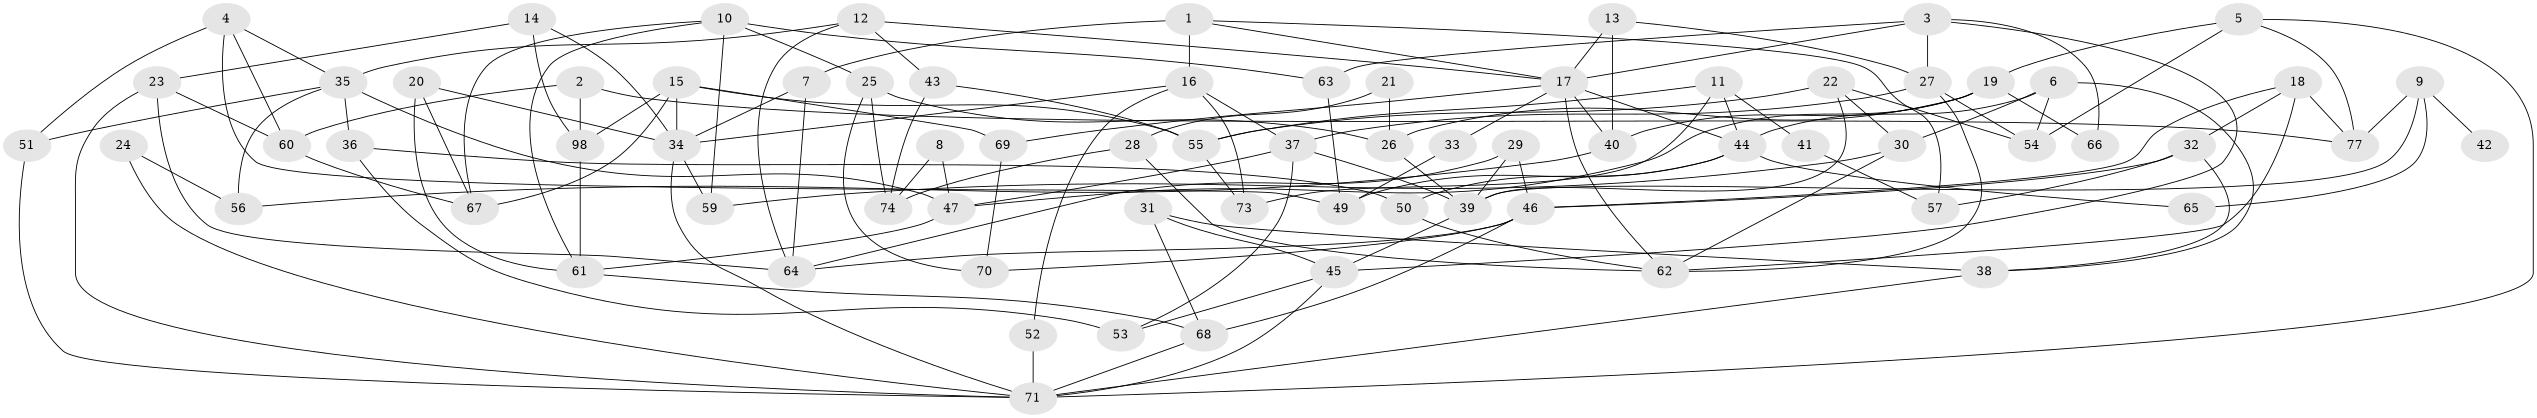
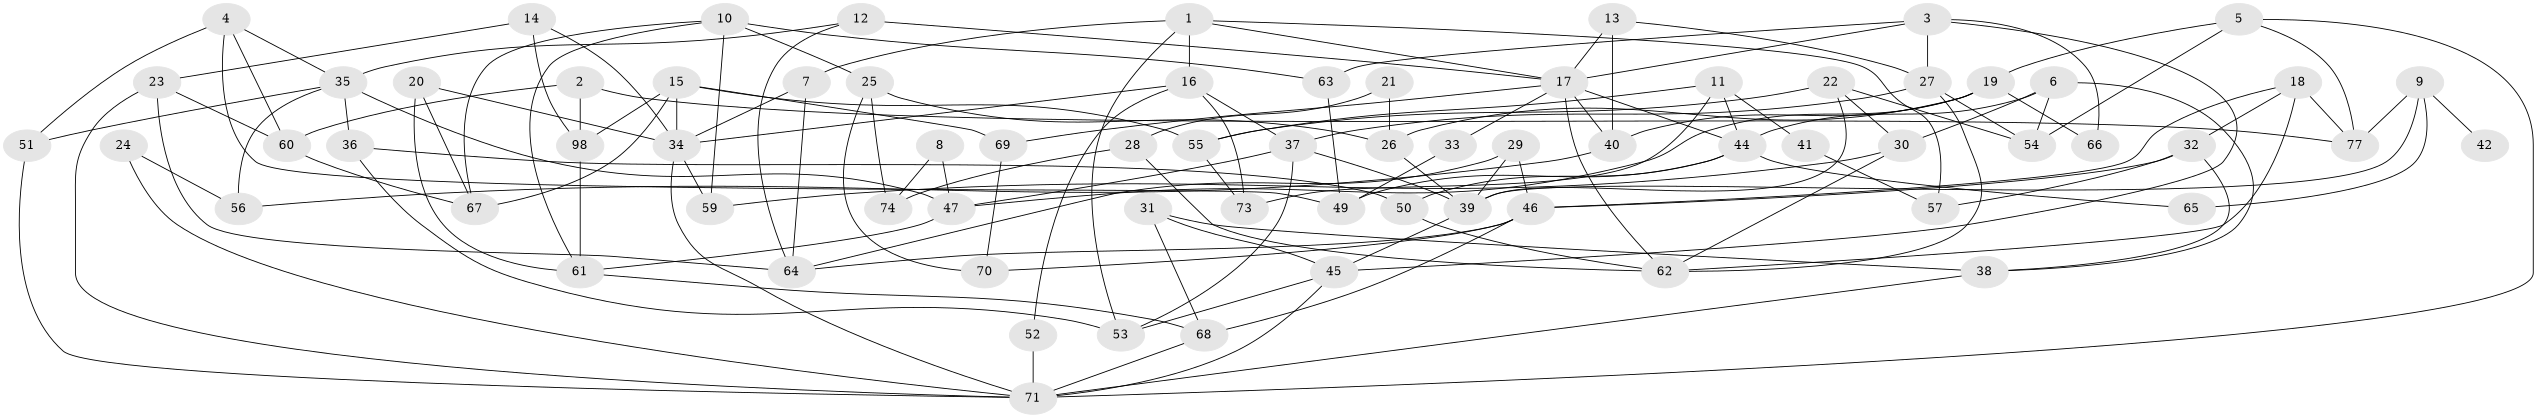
node "43": removed
edge "1" -- "53": added
